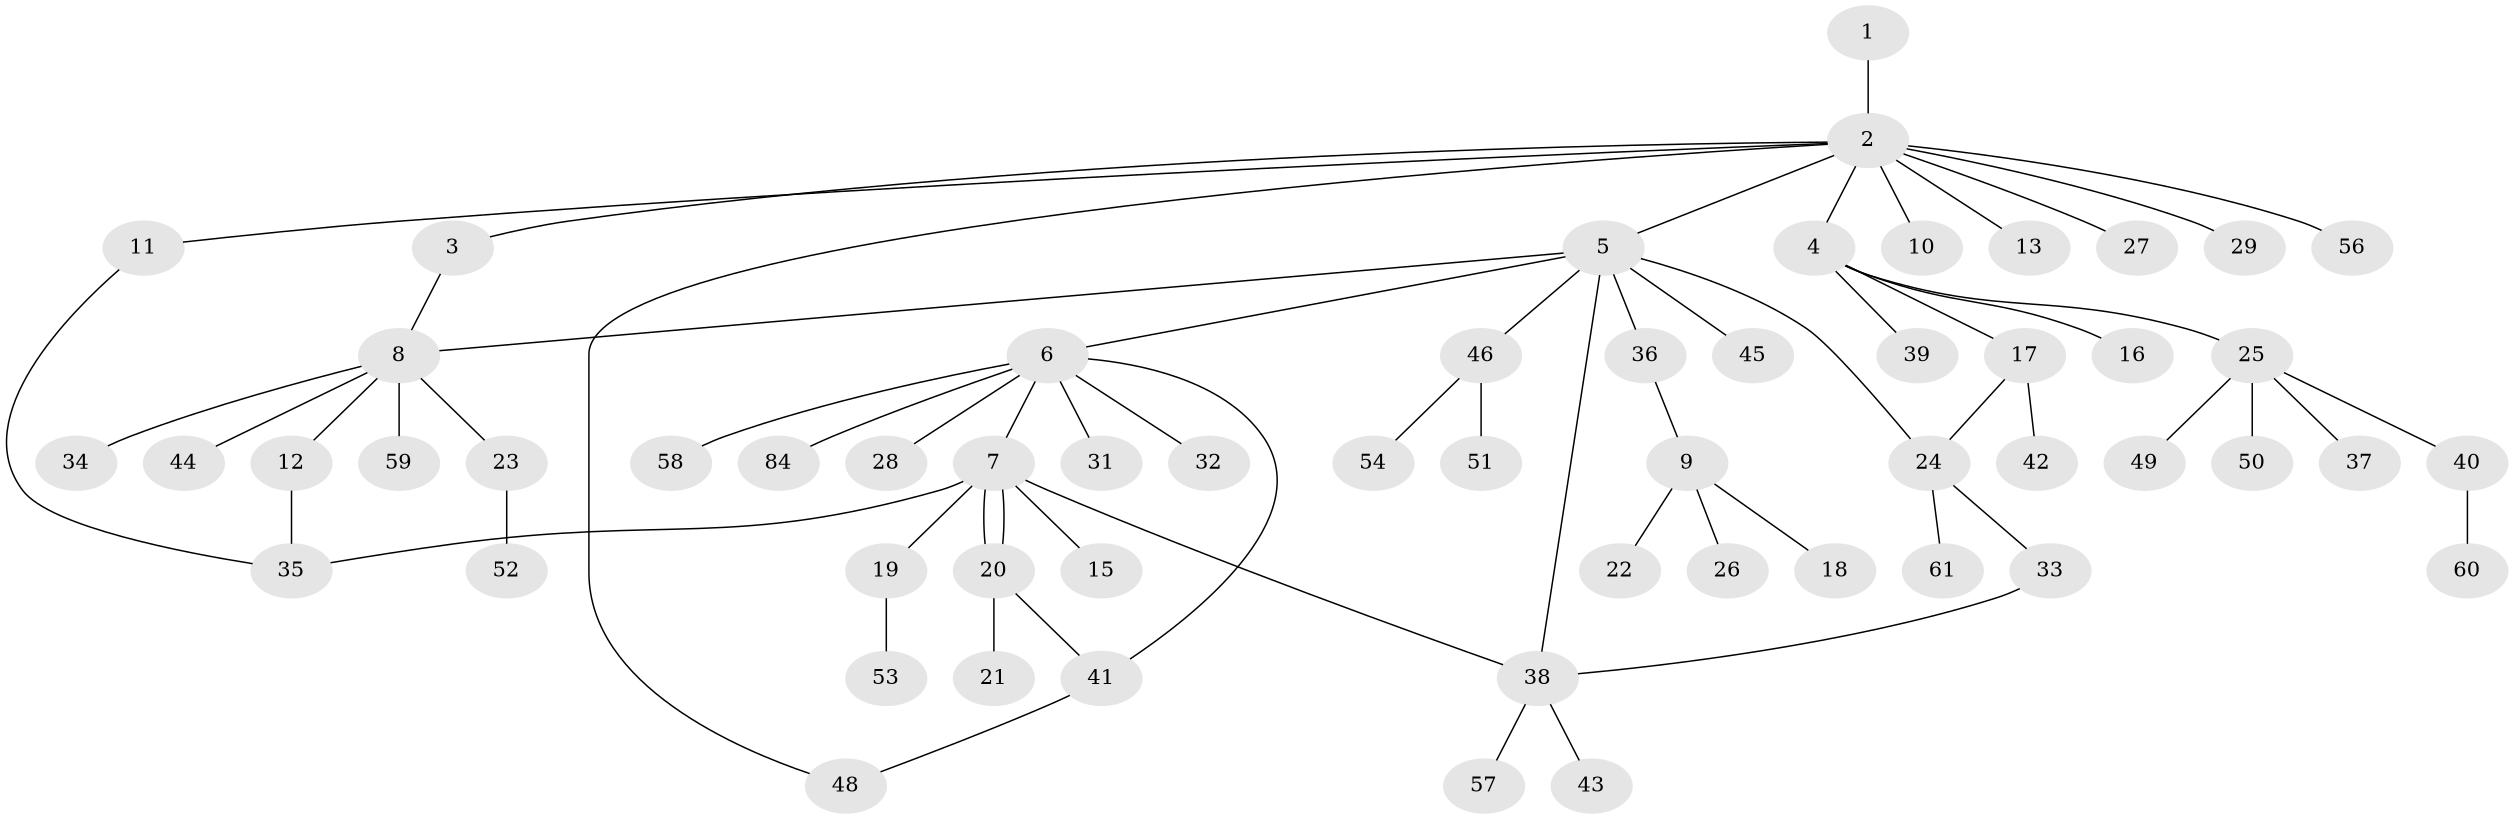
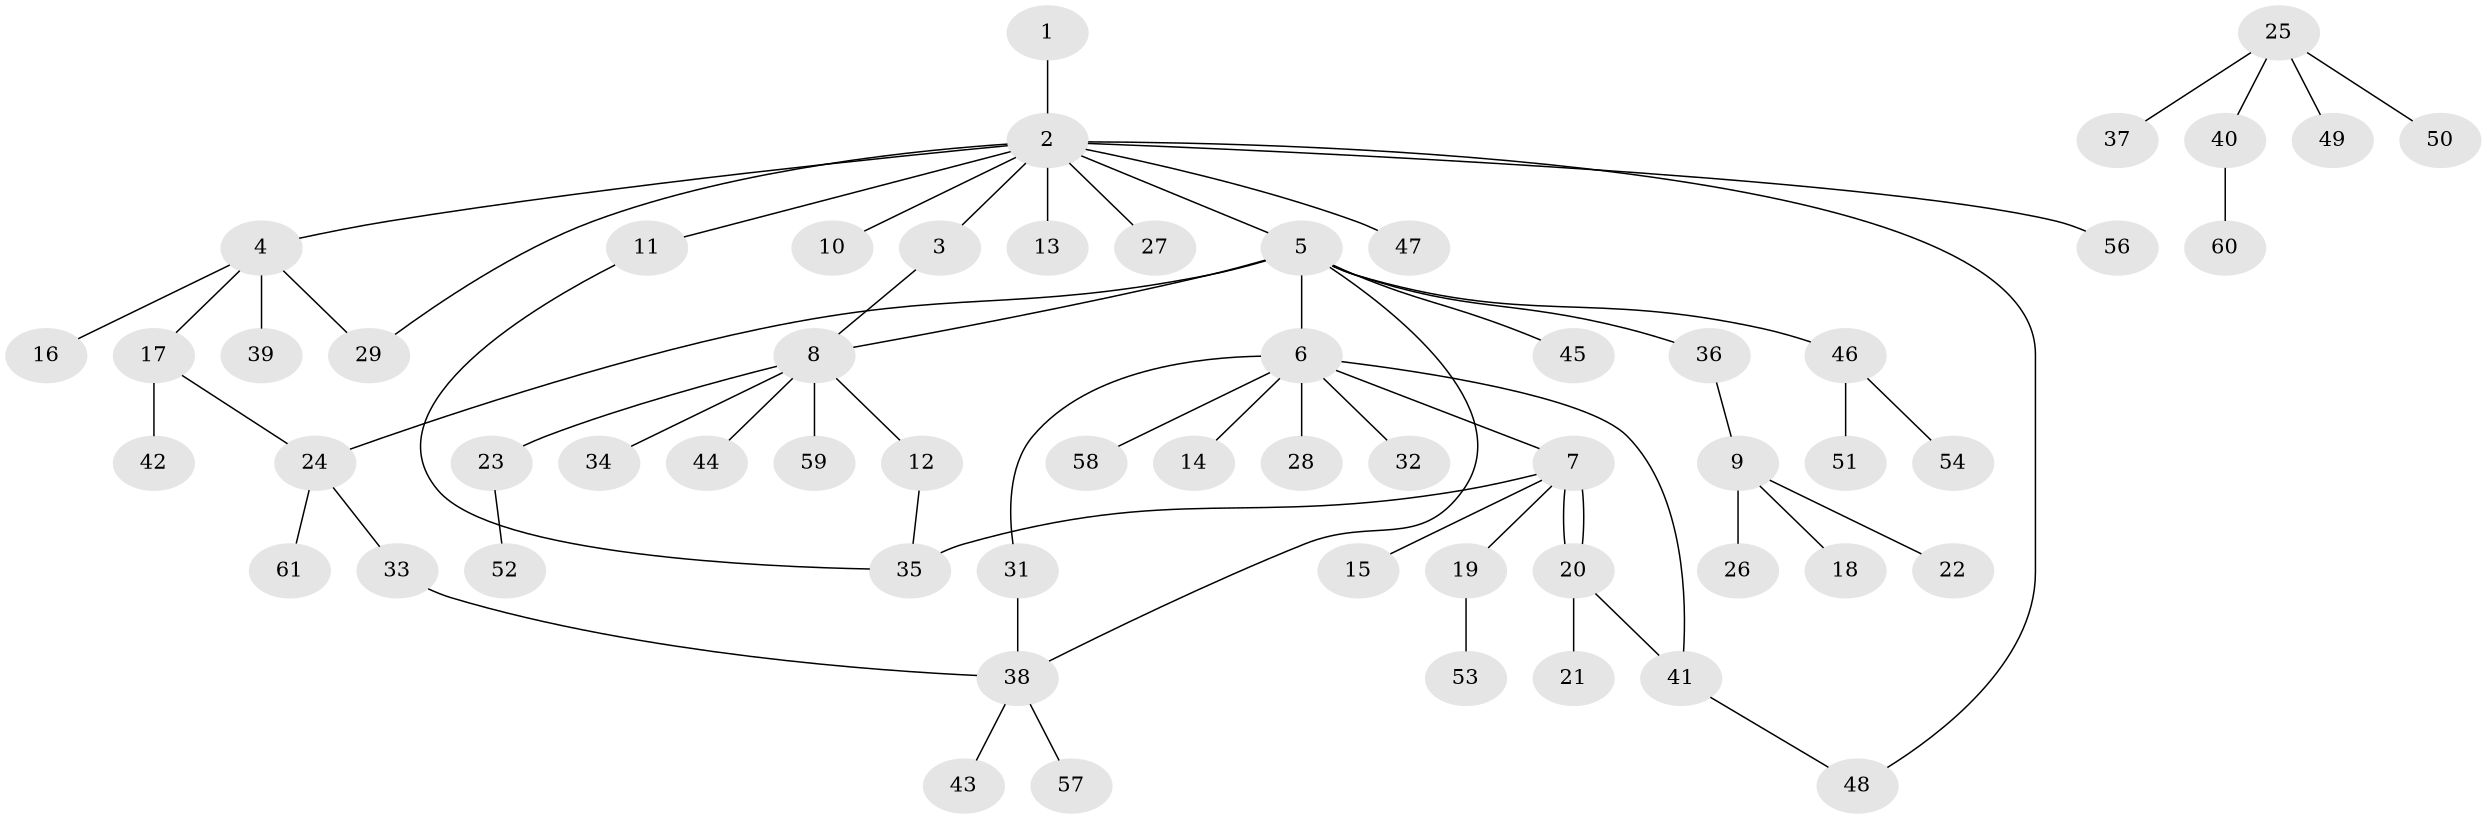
node "47": added
edge "4" -- "25": now "4" -- "29"
node "84": label "84" -> "14"
edge "7" -- "38": now "31" -- "38"
